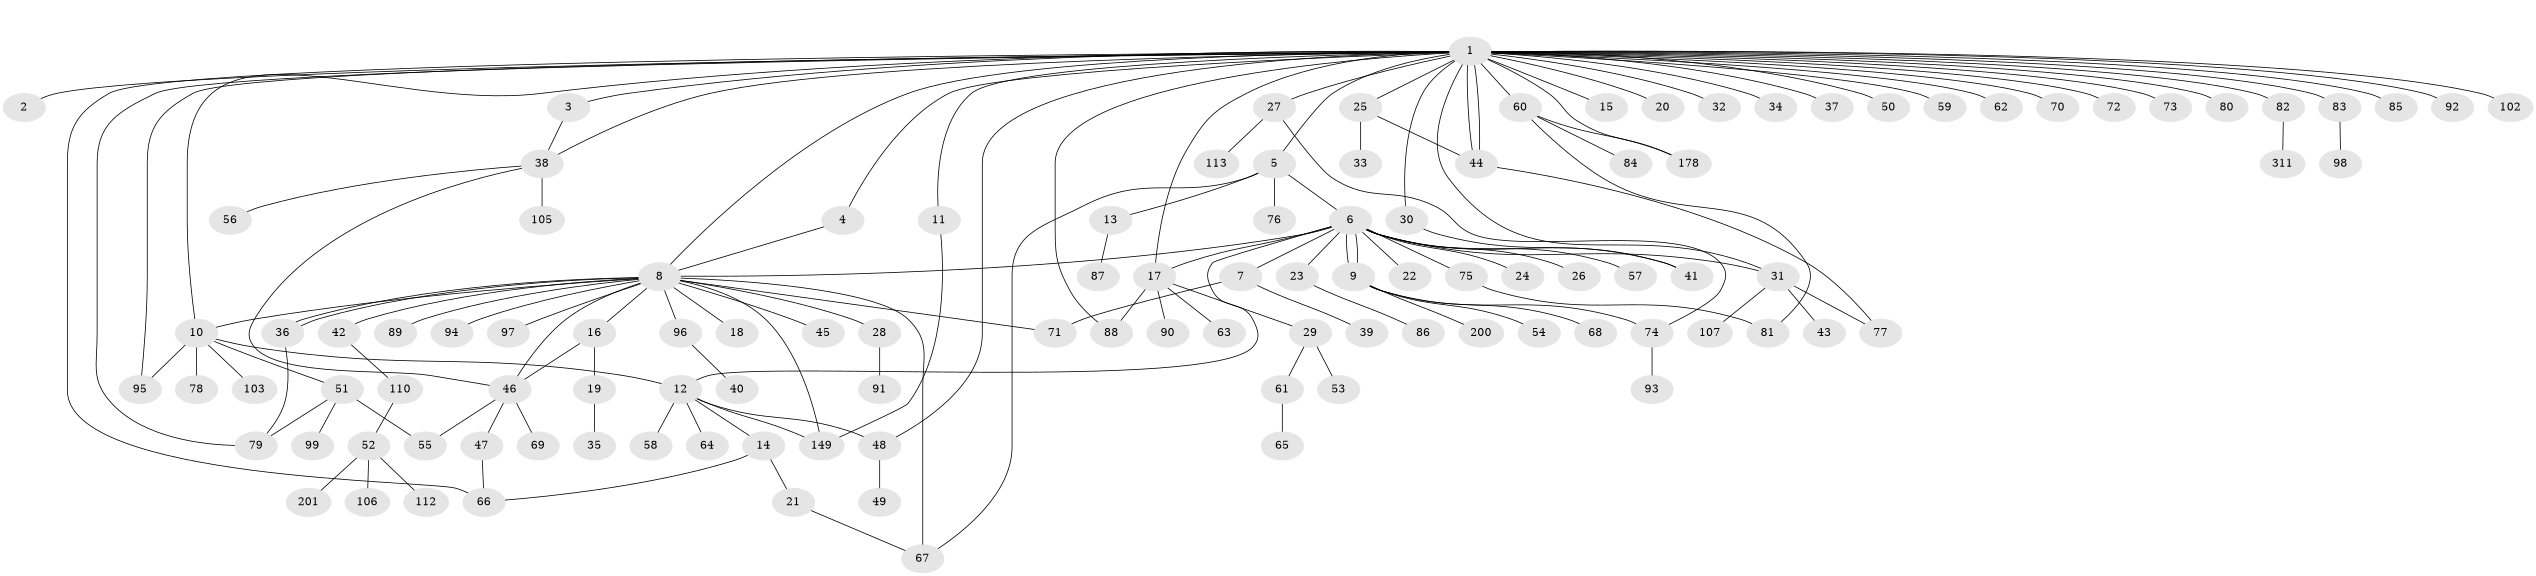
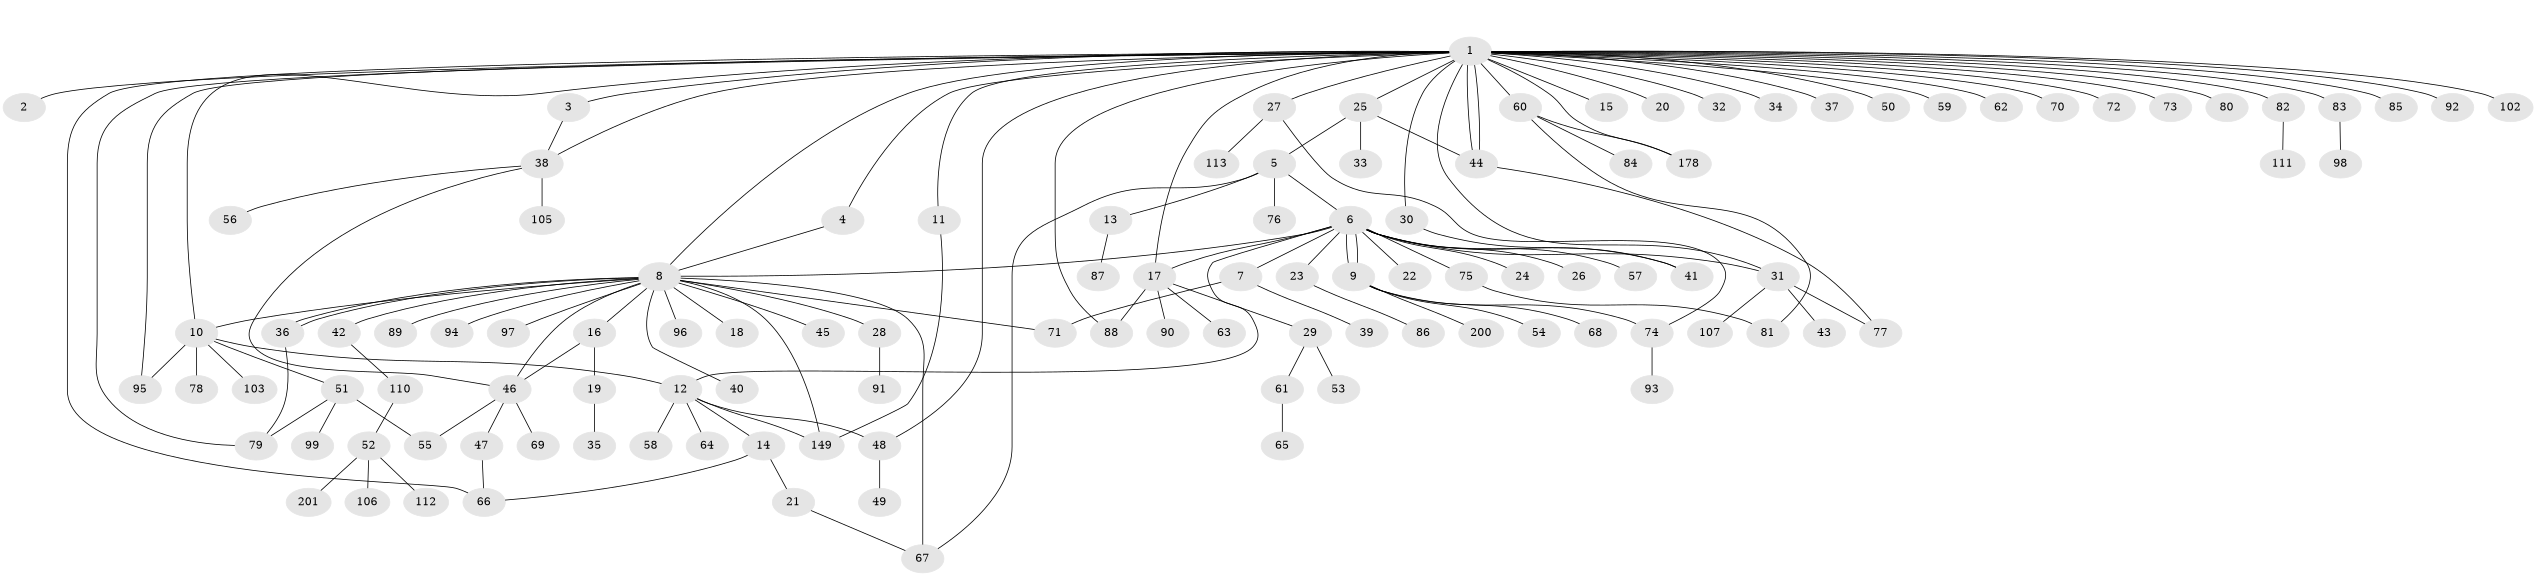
edge "1" -- "5": now "25" -- "5"
node "311": label "311" -> "111"
edge "96" -- "40": now "8" -- "40"
